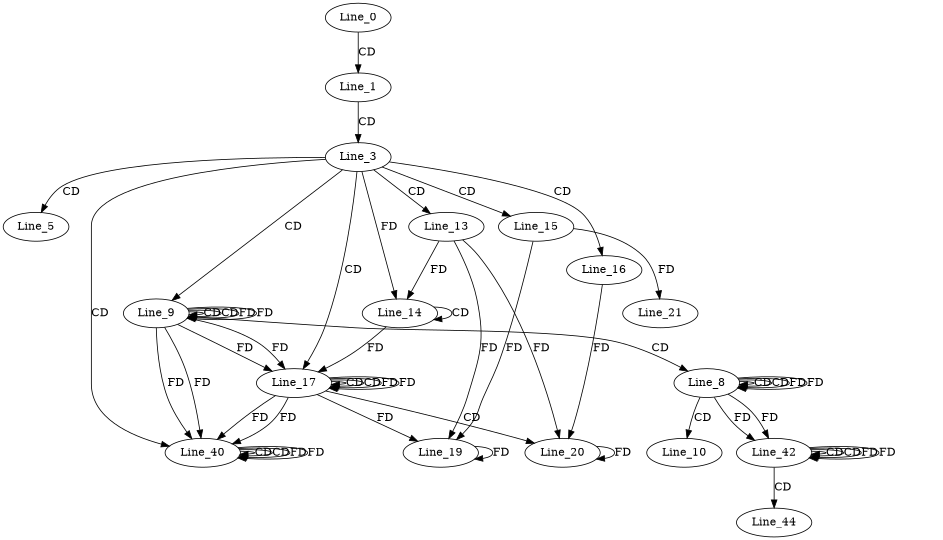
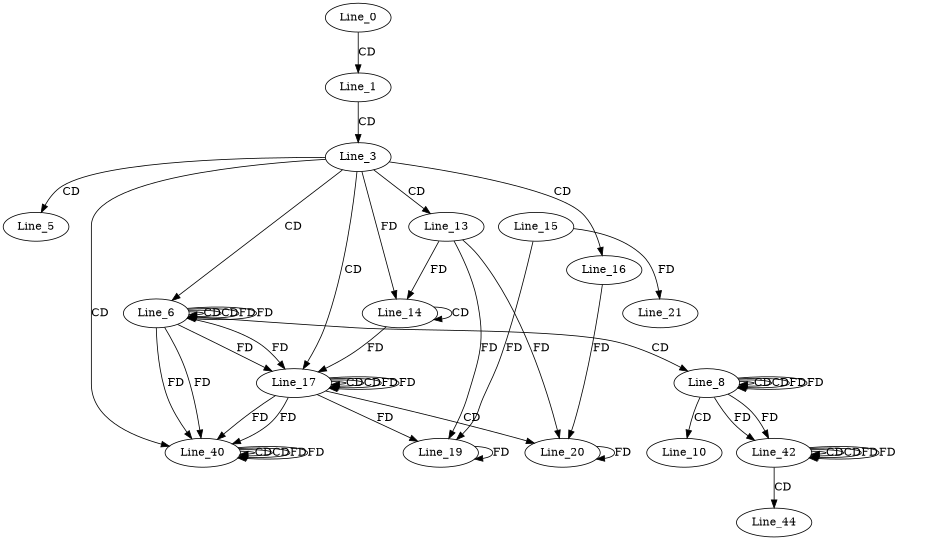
edge "Line_3" -> "Line_15": removed, label "CD"
node "Line_9": label "Line_9" -> "Line_6"
